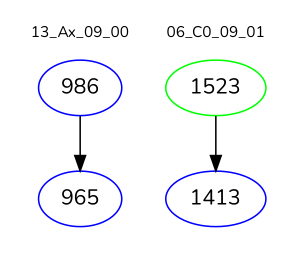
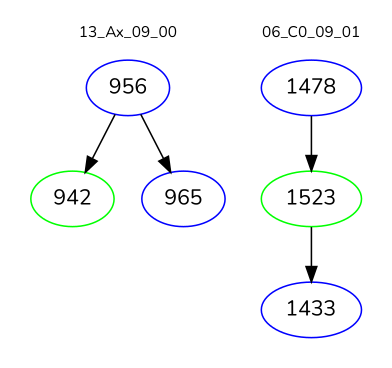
node "986": label "986" -> "956"
node "1478": added
node "942": added
node "1413": label "1413" -> "1433"
